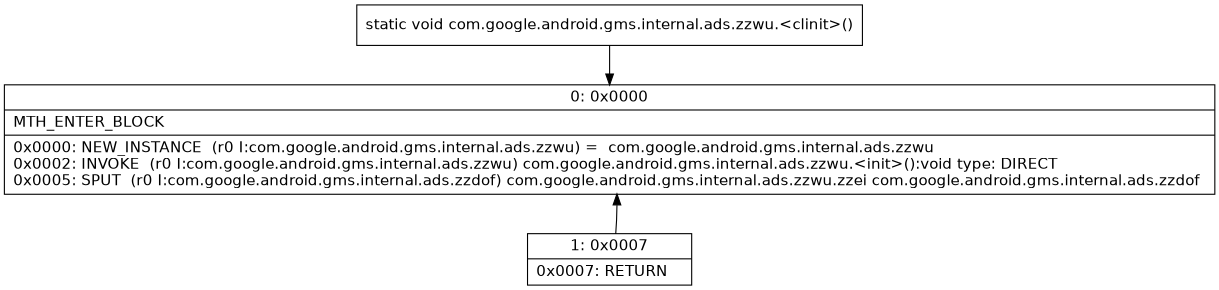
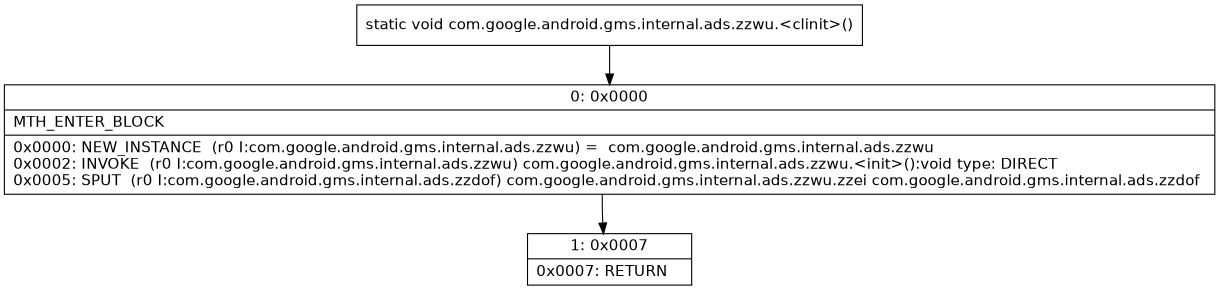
edge "1: 0x0007" -> "0: 0x0000": reversed
